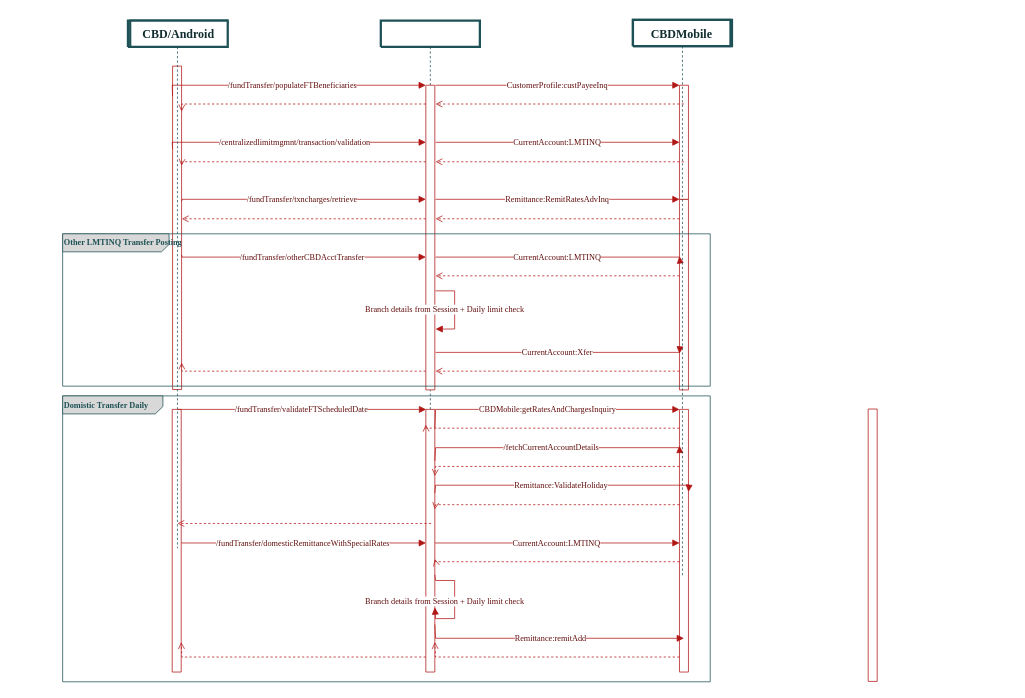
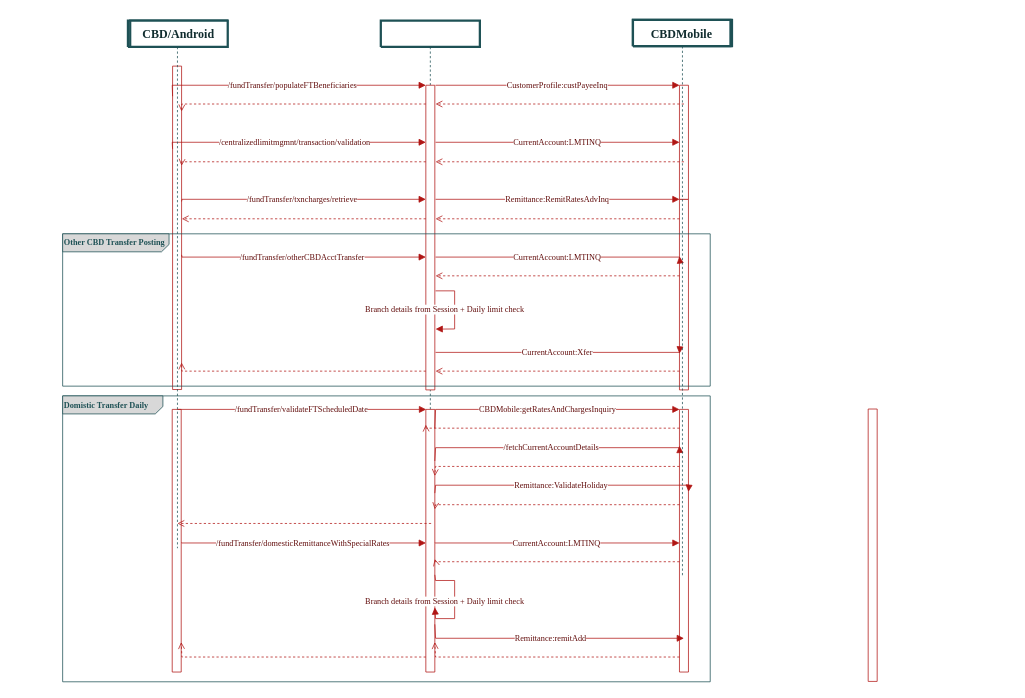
node "Other LMTINQ Transfer Posting": label "Other LMTINQ Transfer Posting" -> "Other CBD Transfer Posting"
